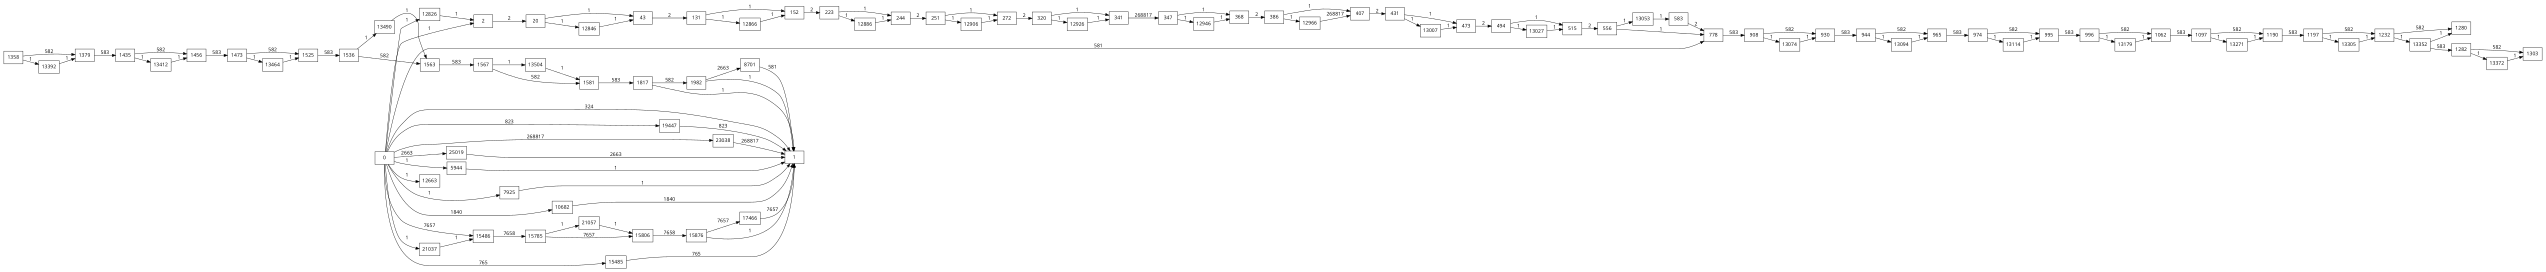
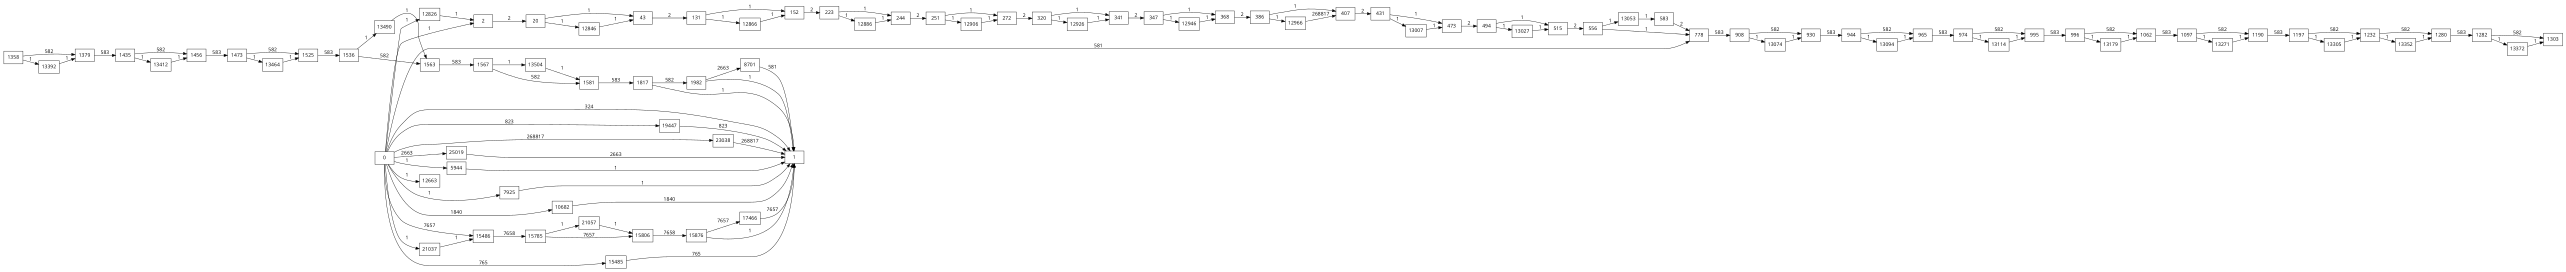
edge "341" -> "347": label "268817" -> "2"
edge "13352" -> "1282": now "1280" -> "1282"
